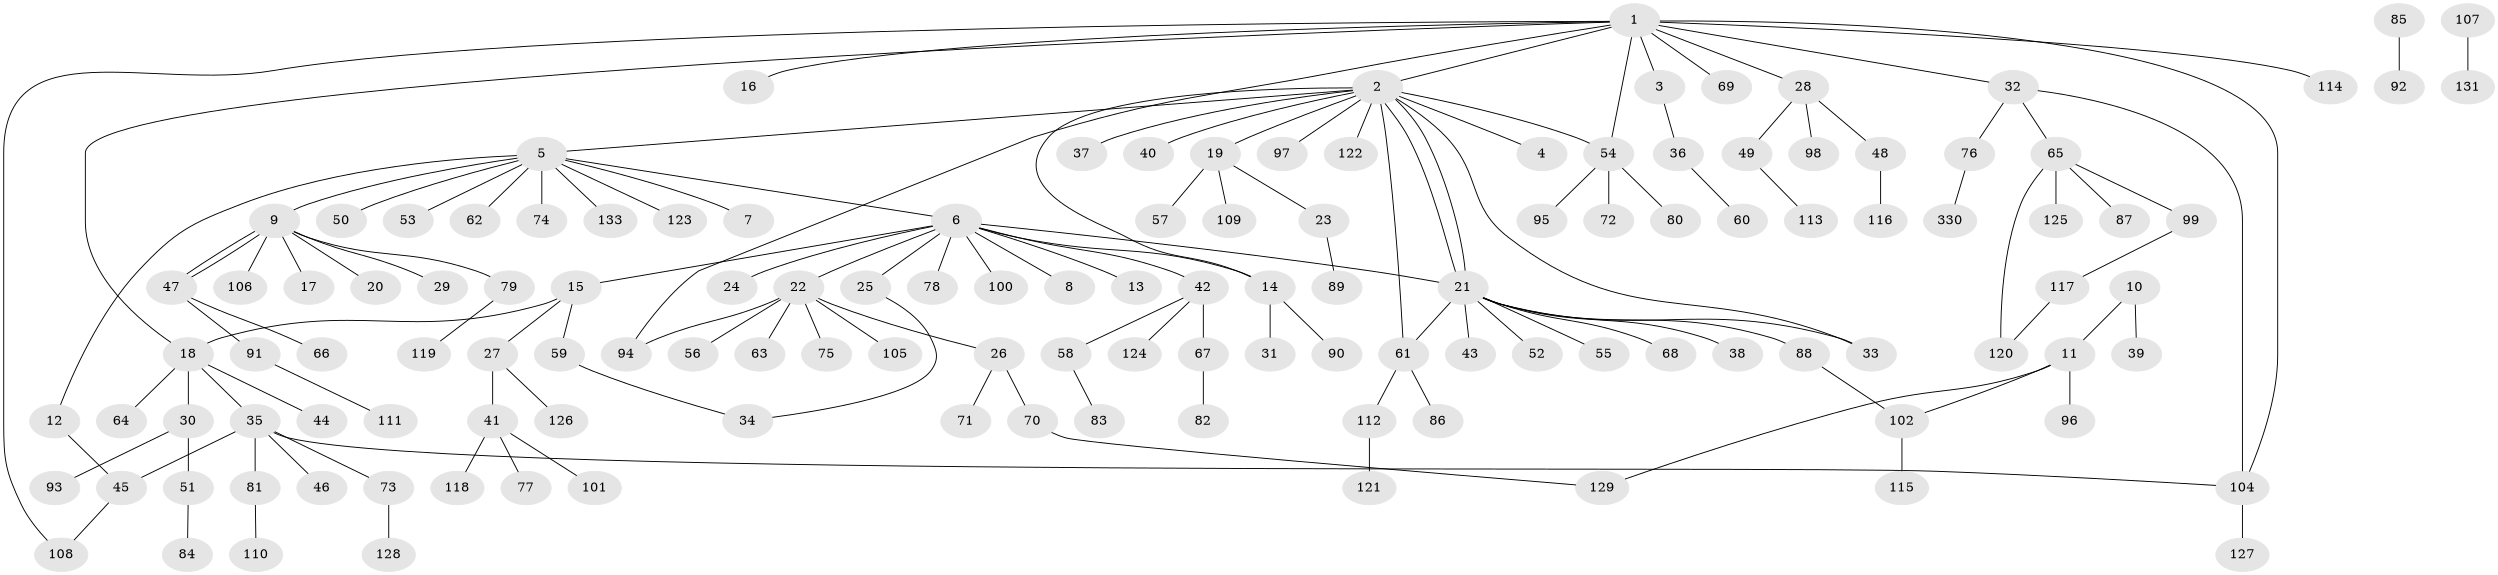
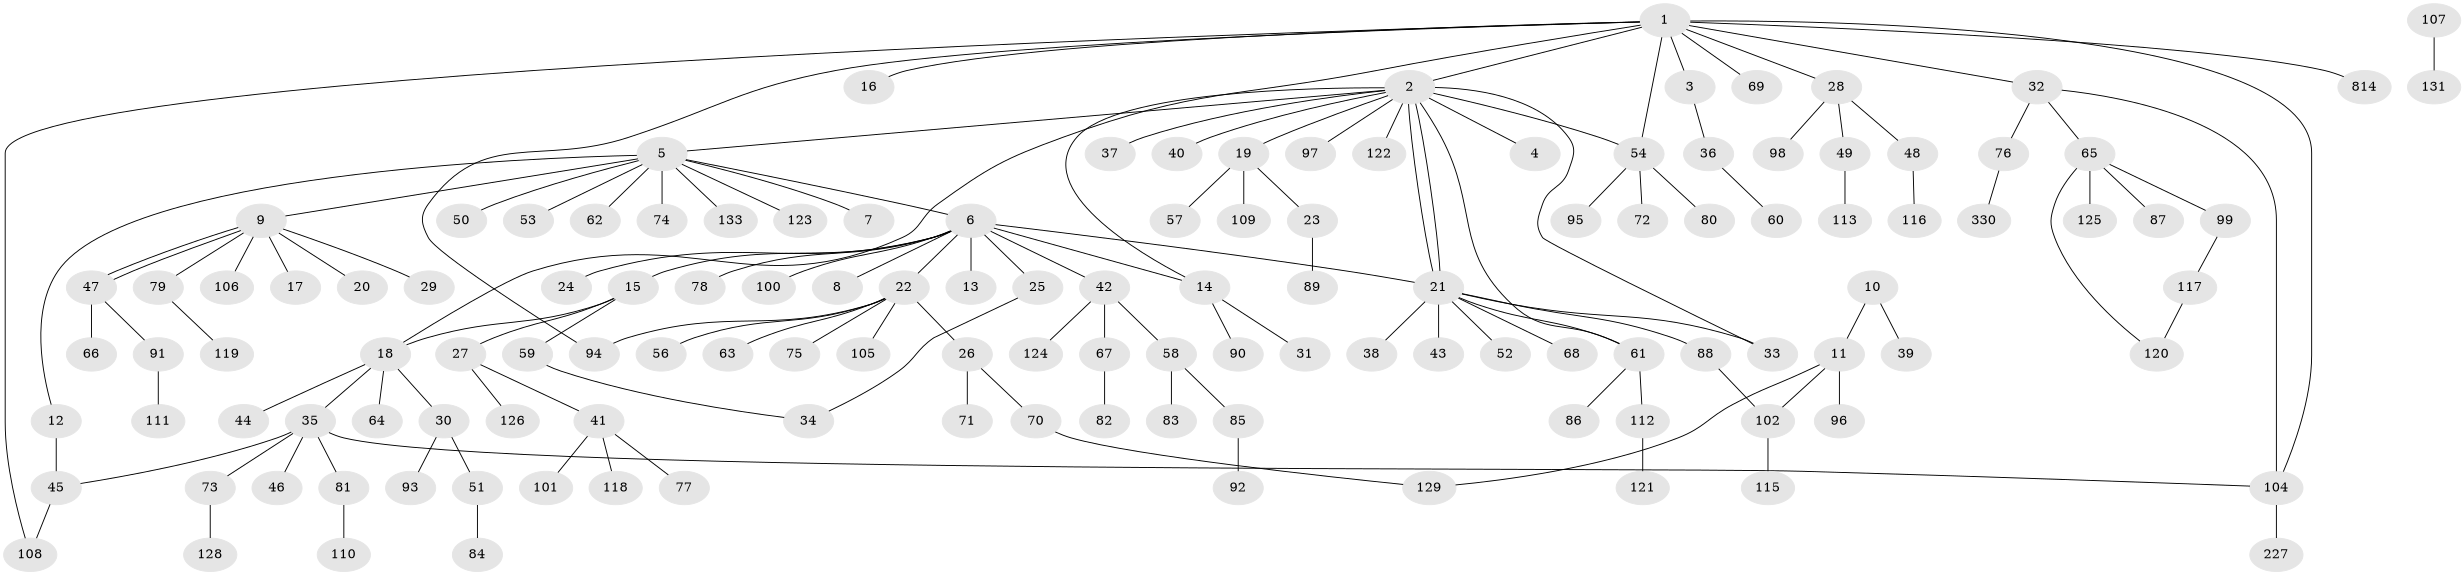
node "114": label "114" -> "814"
node "55": removed
edge "58" -- "85": added
node "127": label "127" -> "227"
